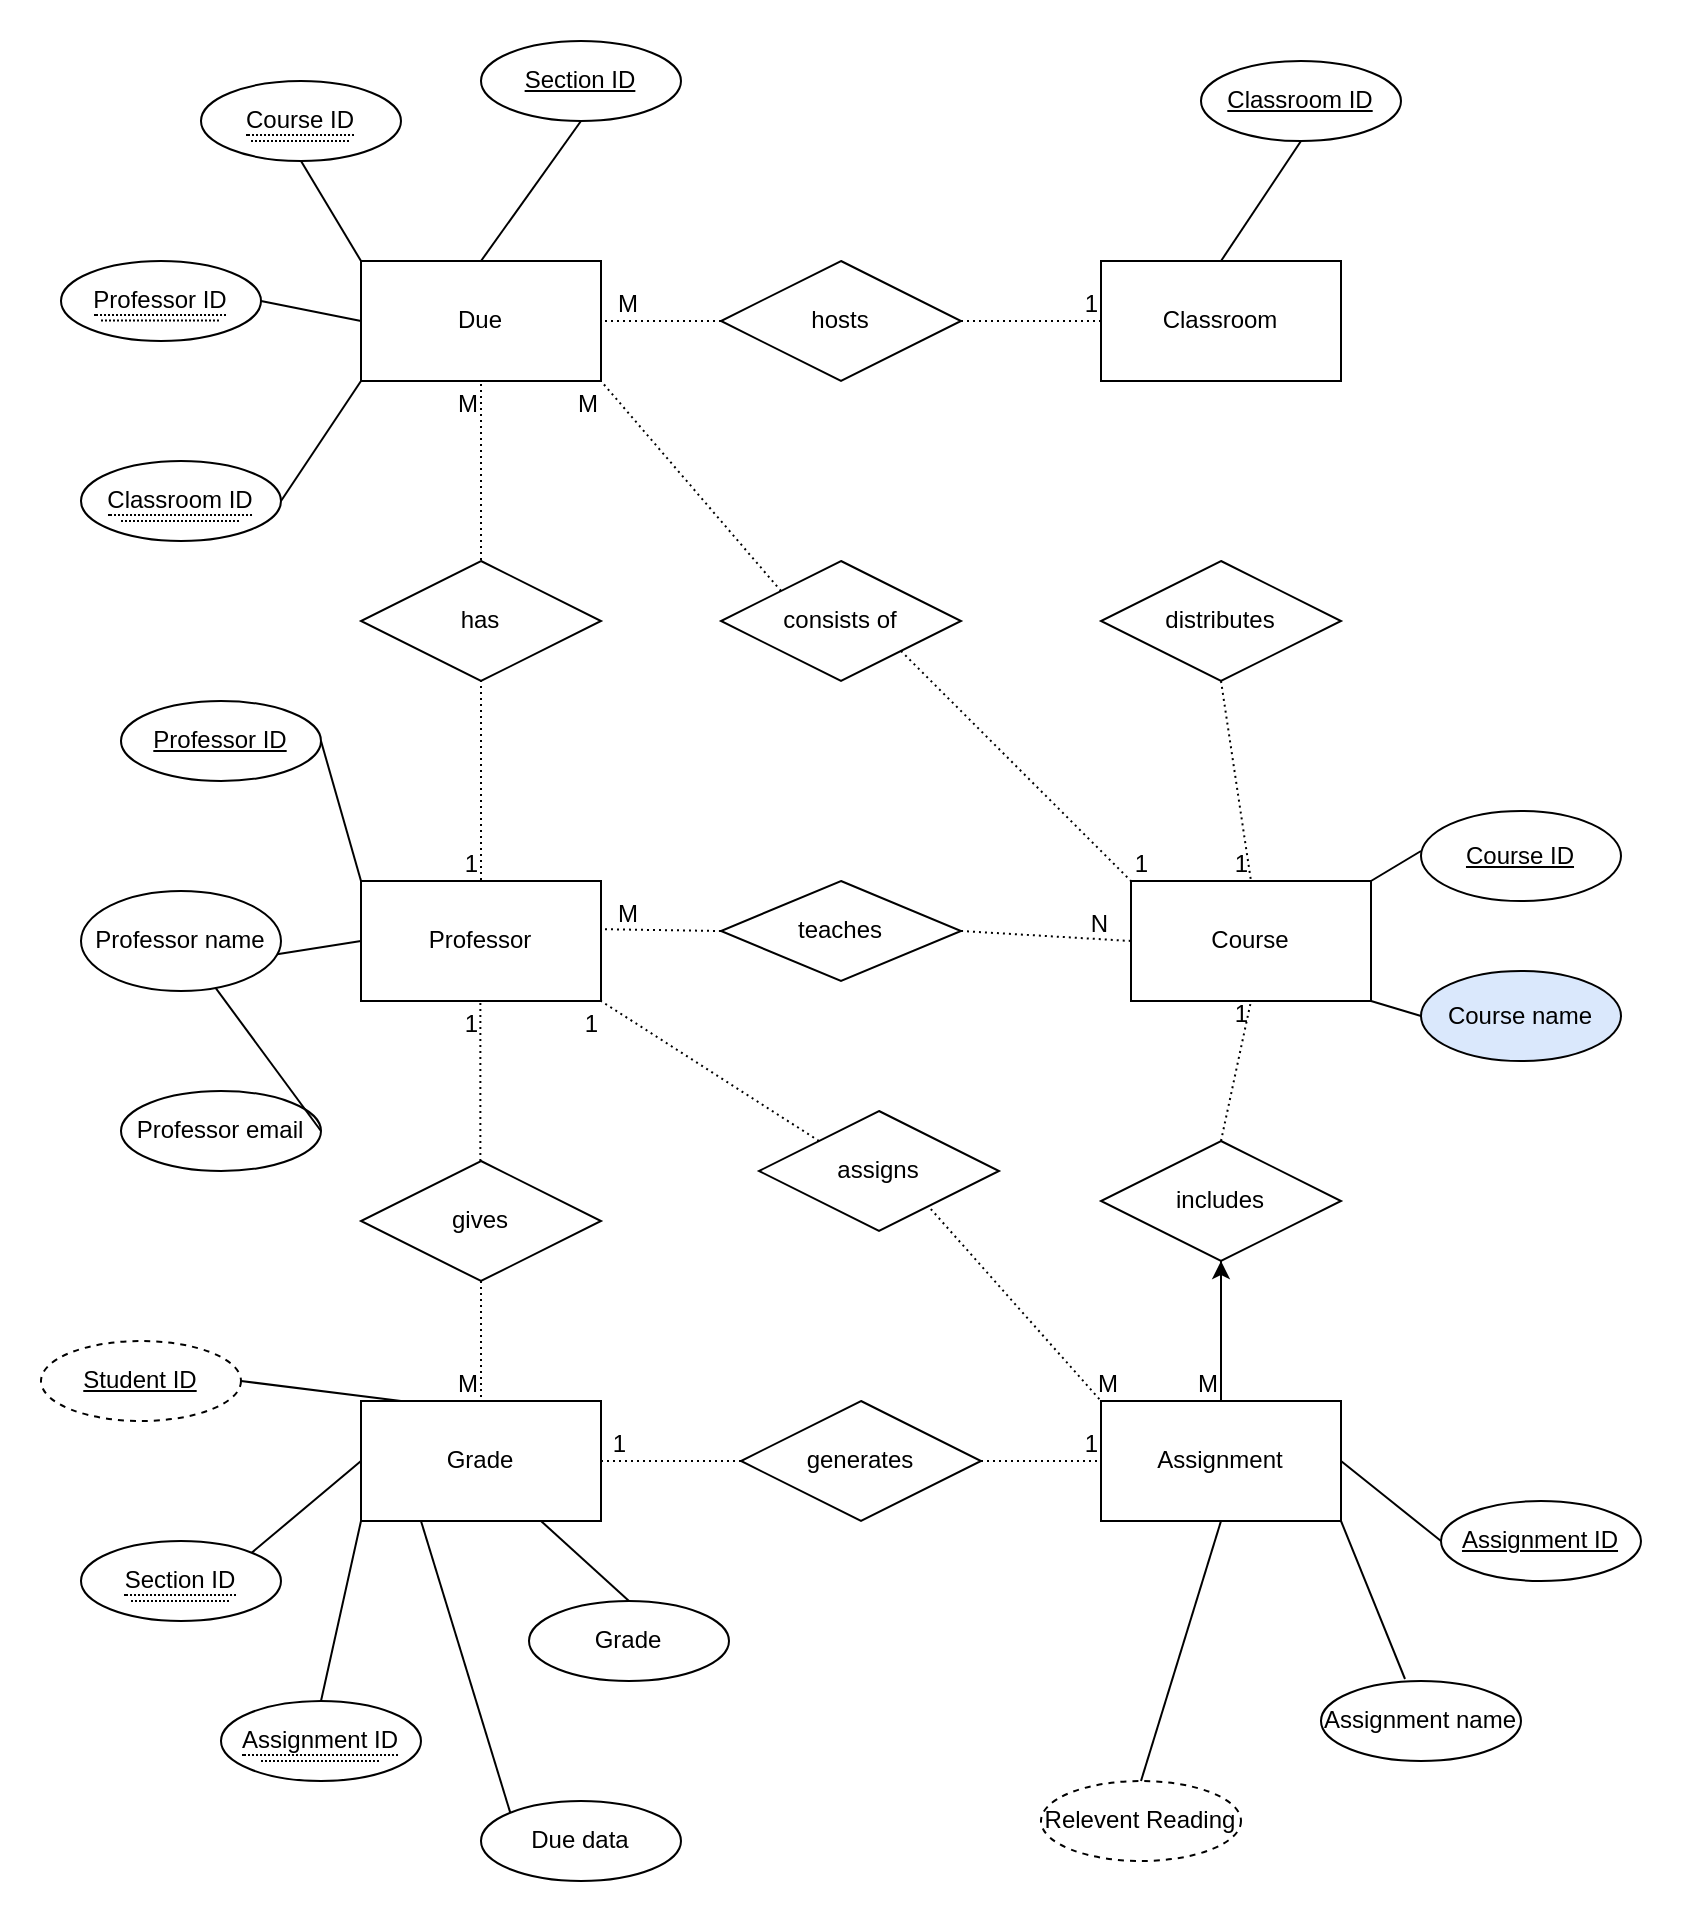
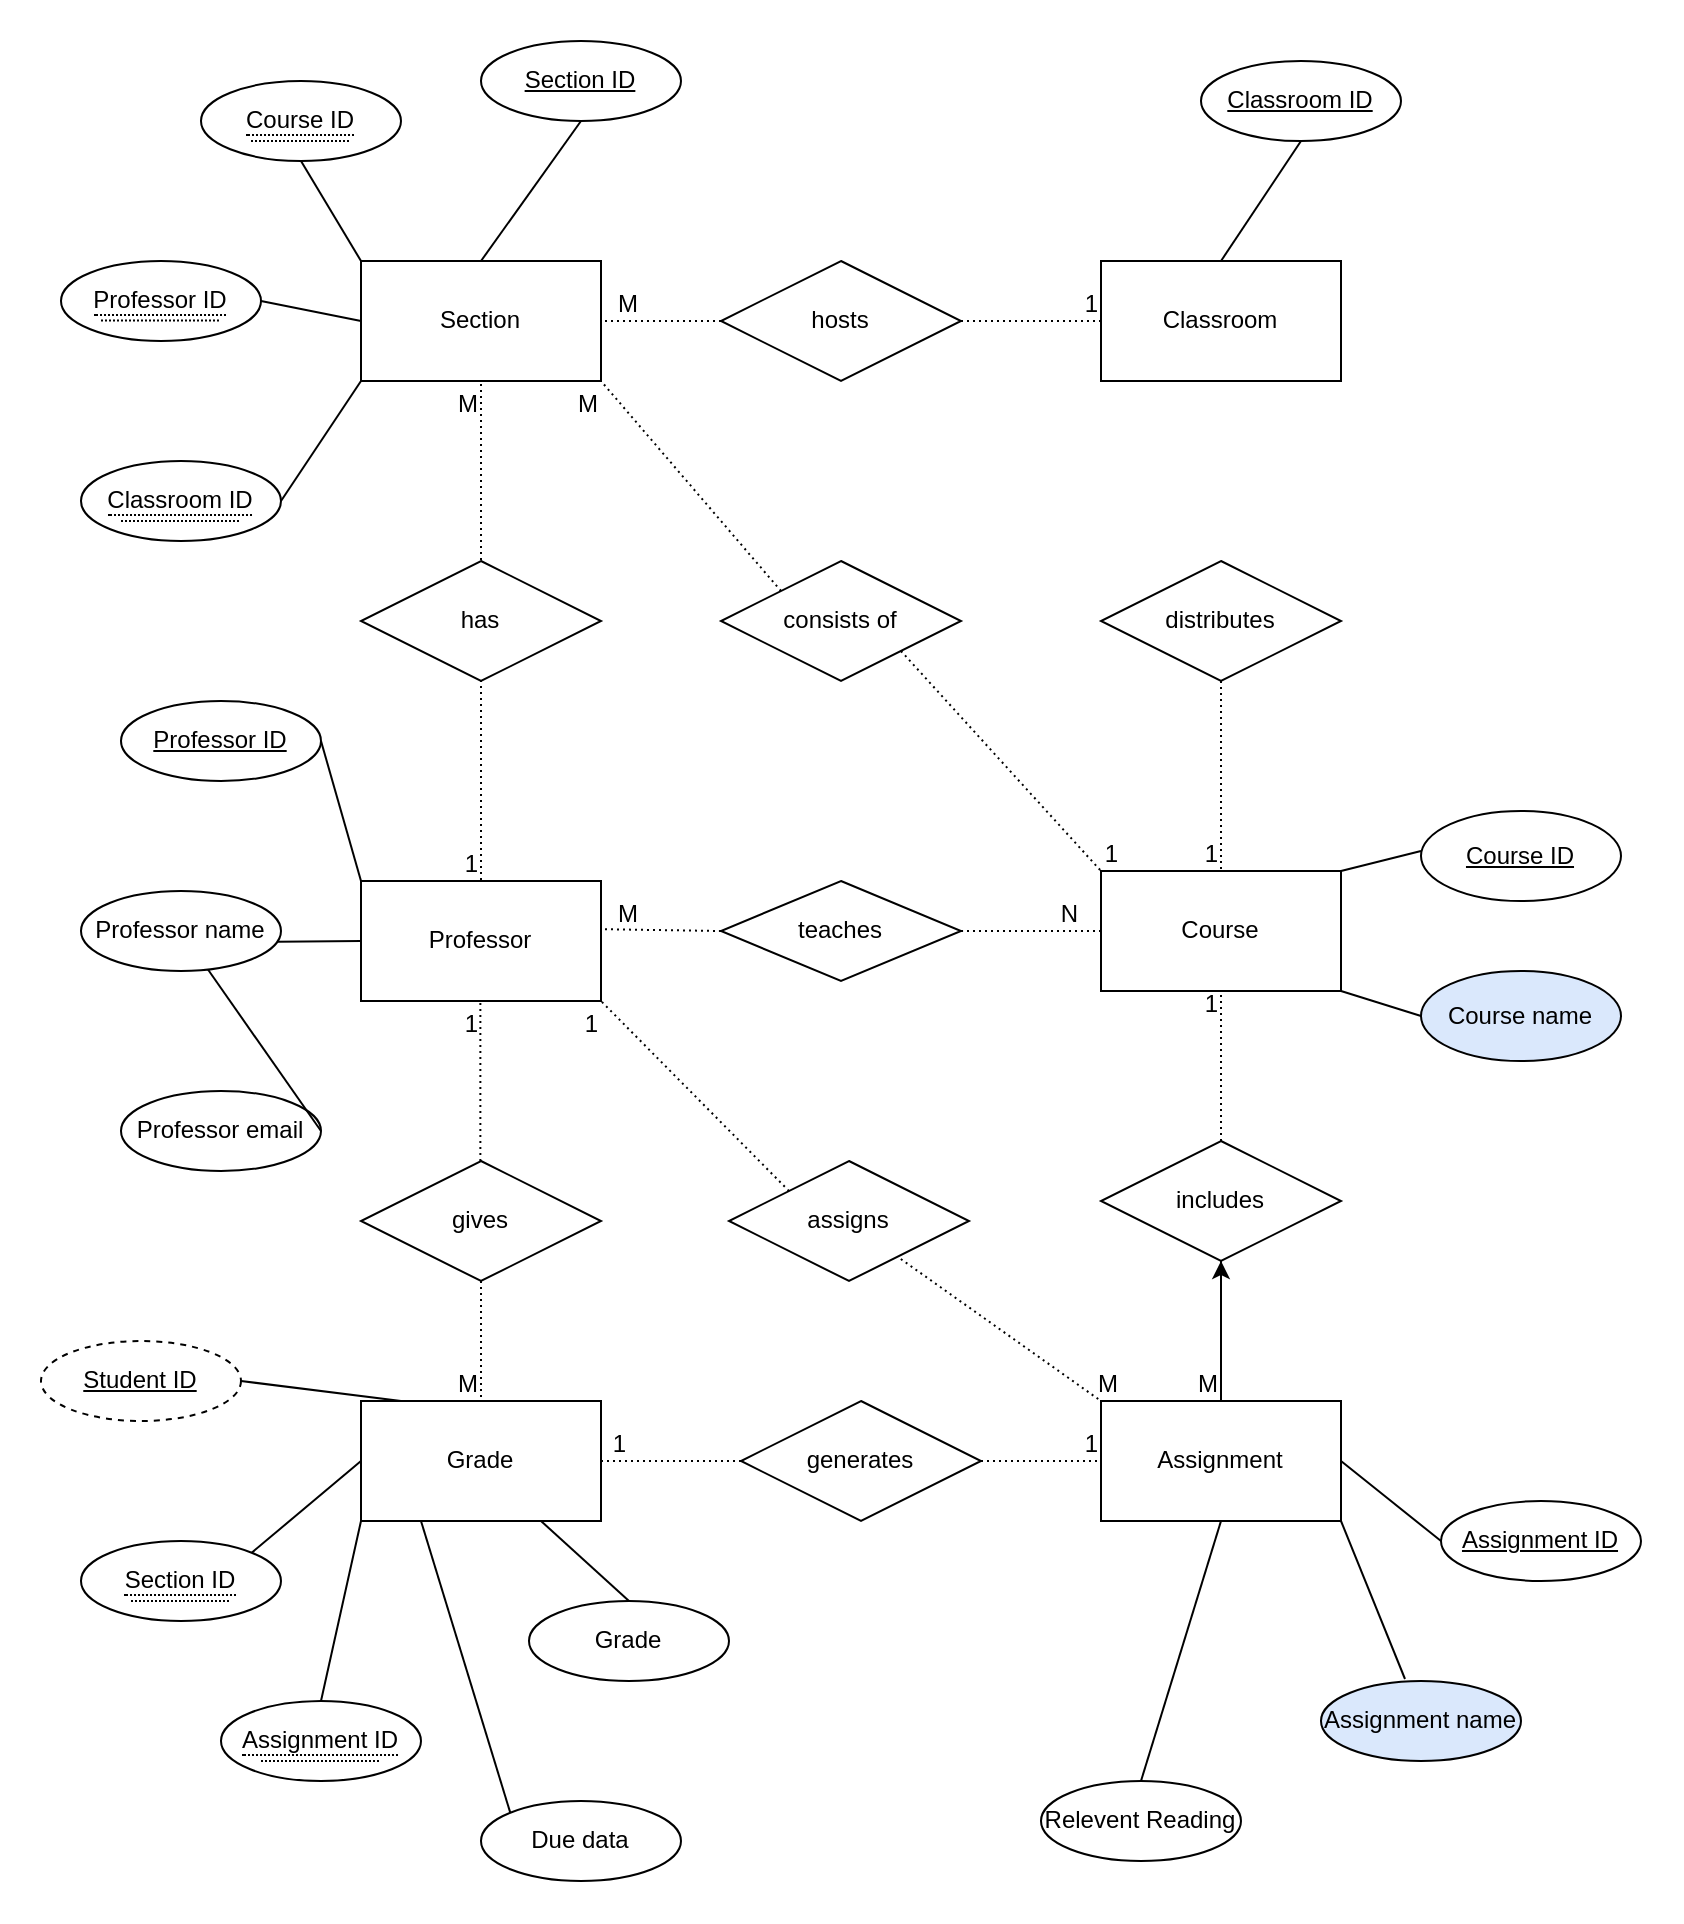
node "Due": label "Due" -> "Section"
node "Professor name": size 200x100 -> 200x80
node "Course": moved (1251, 941) -> (1221, 931)
node "assigns": moved (879, 1171) -> (849, 1221)
node "Assignment name": fillcolor #ffffff -> #dae8fc
node "Relevent Reading": style dashed -> solid
